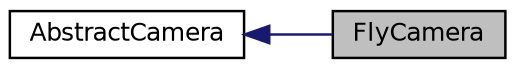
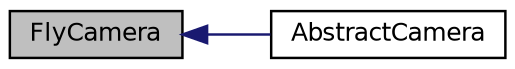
edge "FlyCamera" -> "AbstractCamera": reversed
